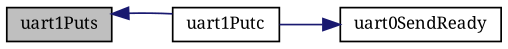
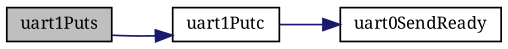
edge "uart1Putc" -> "uart1Puts": reversed
